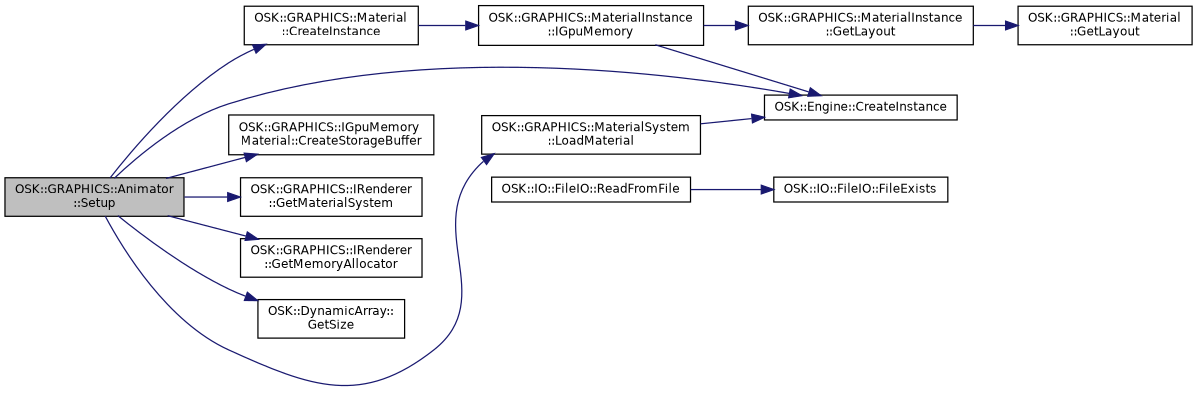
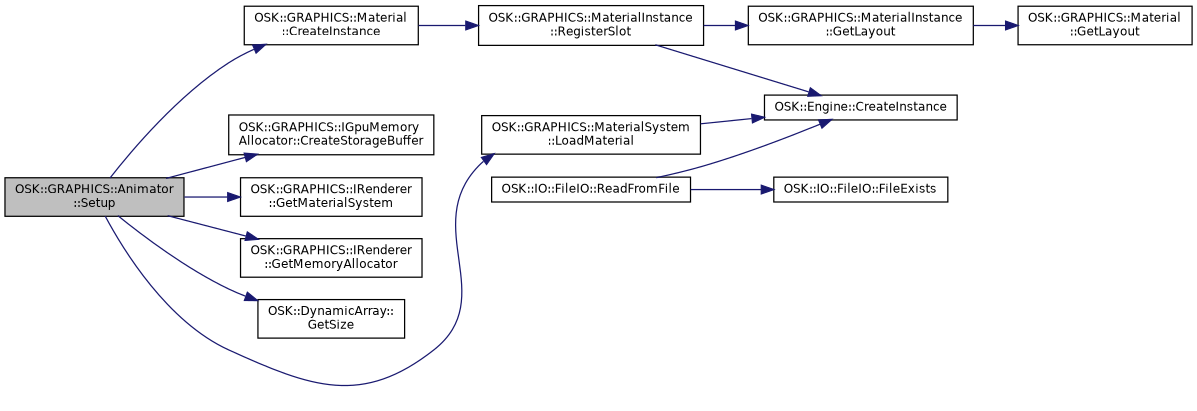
node "OSK::GRAPHICS::MaterialInstance ::IGpuMemory": label "OSK::GRAPHICS::MaterialInstance ::IGpuMemory" -> "OSK::GRAPHICS::MaterialInstance ::RegisterSlot"
edge "OSK::GRAPHICS::Animator ::Setup" -> "OSK::Engine::CreateInstance": now "OSK::IO::FileIO::ReadFromFile" -> "OSK::Engine::CreateInstance"
node "OSK::GRAPHICS::IGpuMemory Material::CreateStorageBuffer": label "OSK::GRAPHICS::IGpuMemory Material::CreateStorageBuffer" -> "OSK::GRAPHICS::IGpuMemory Allocator::CreateStorageBuffer"
